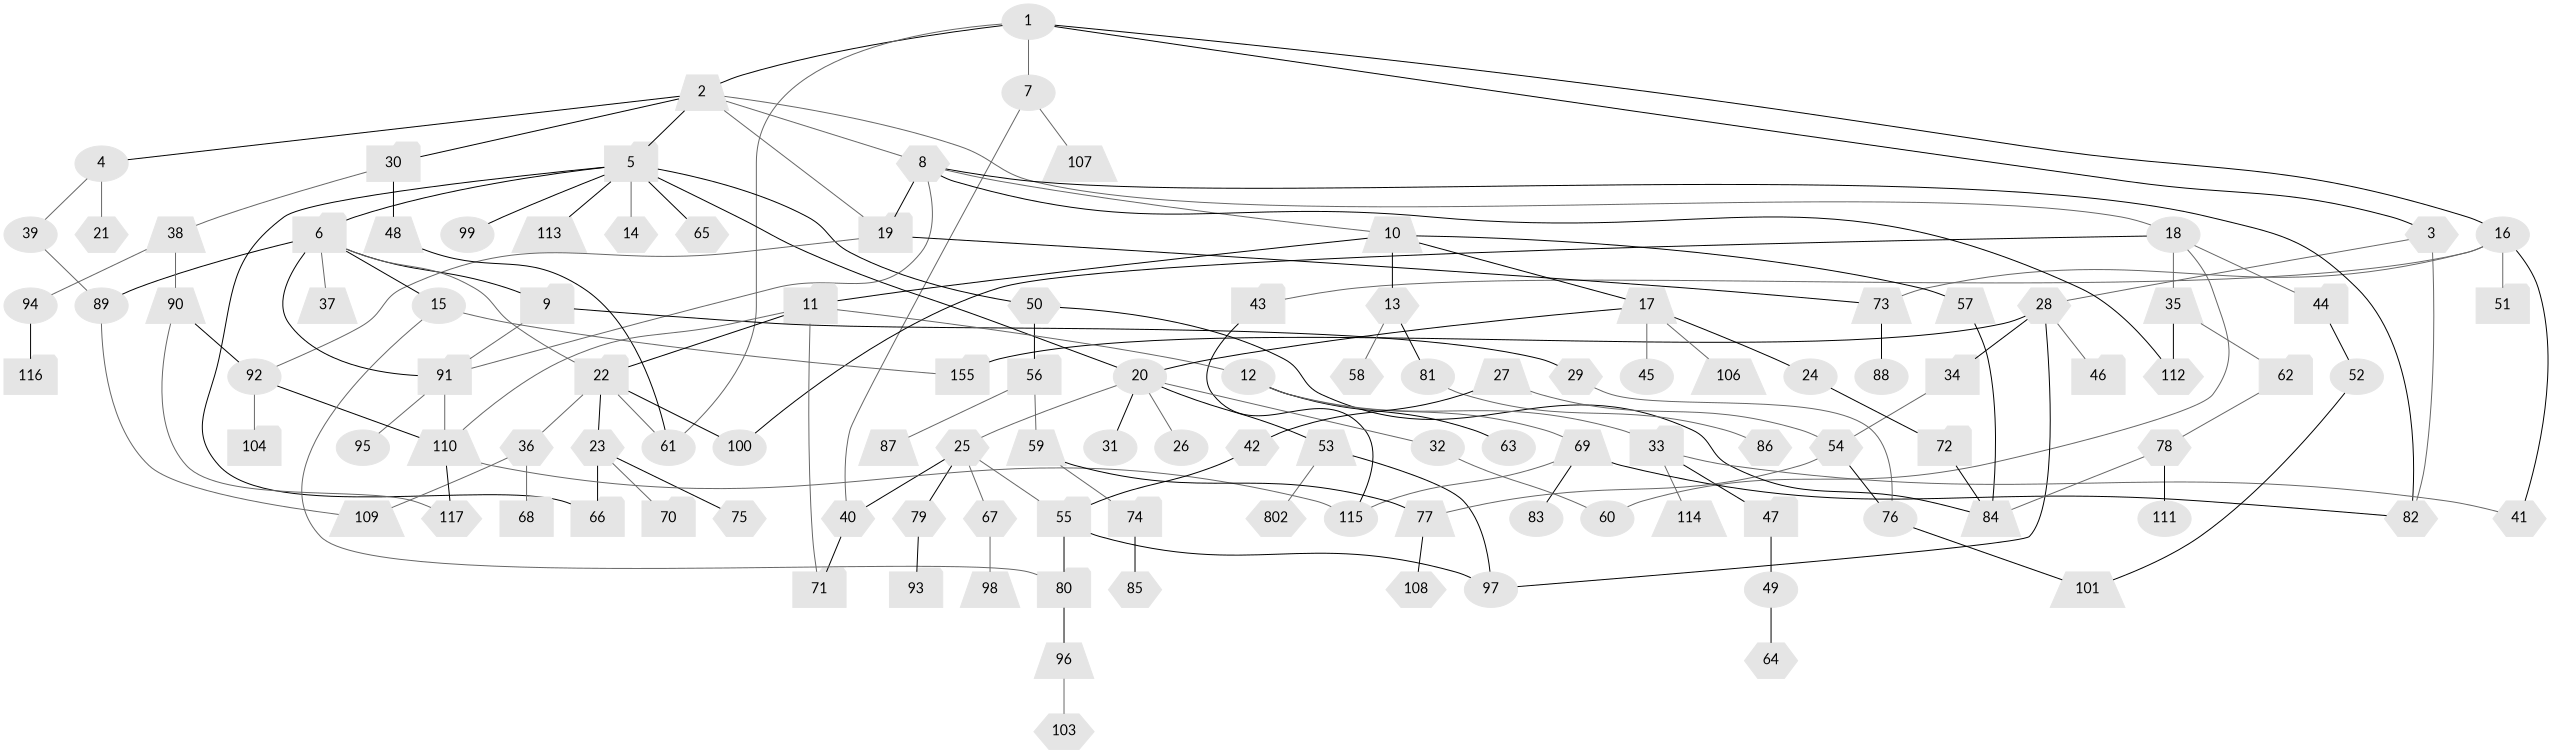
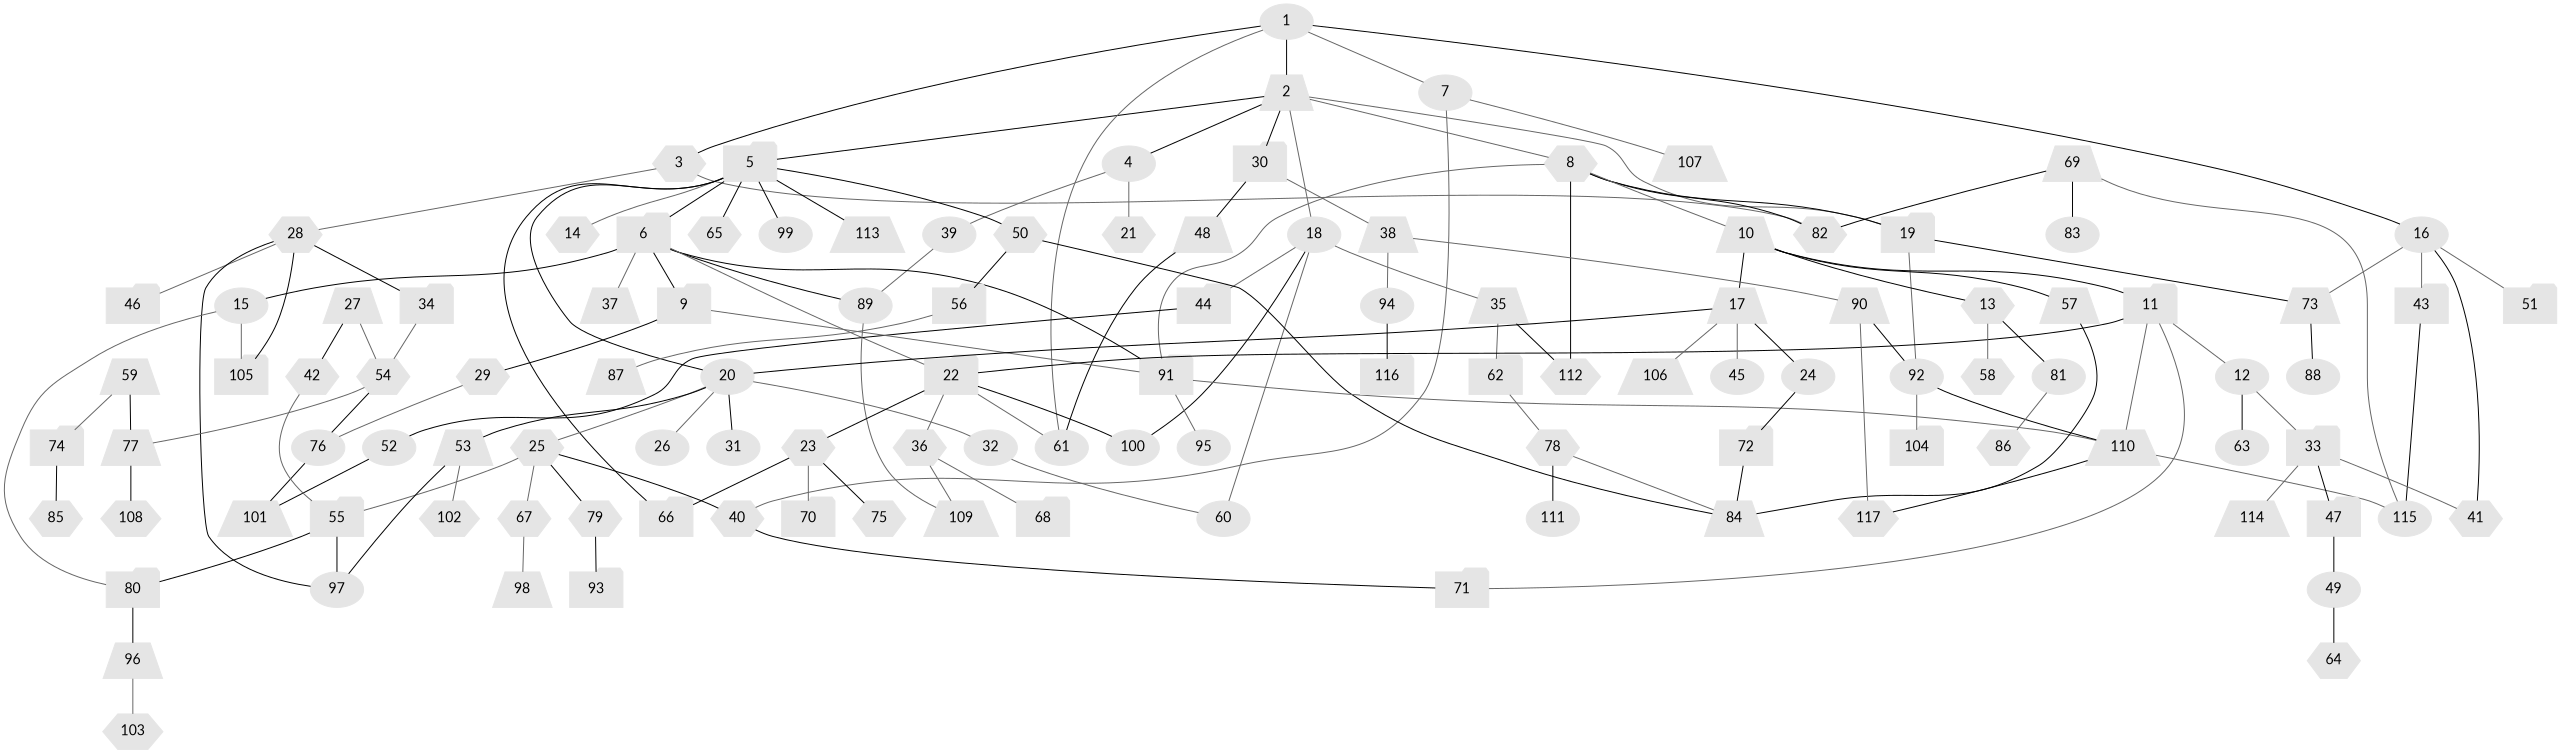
node "155": label "155" -> "105"
edge "56" -- "59": removed
edge "12" -- "69": removed
edge "42" -- "55": color black -> gray40
node "802": label "802" -> "102"
